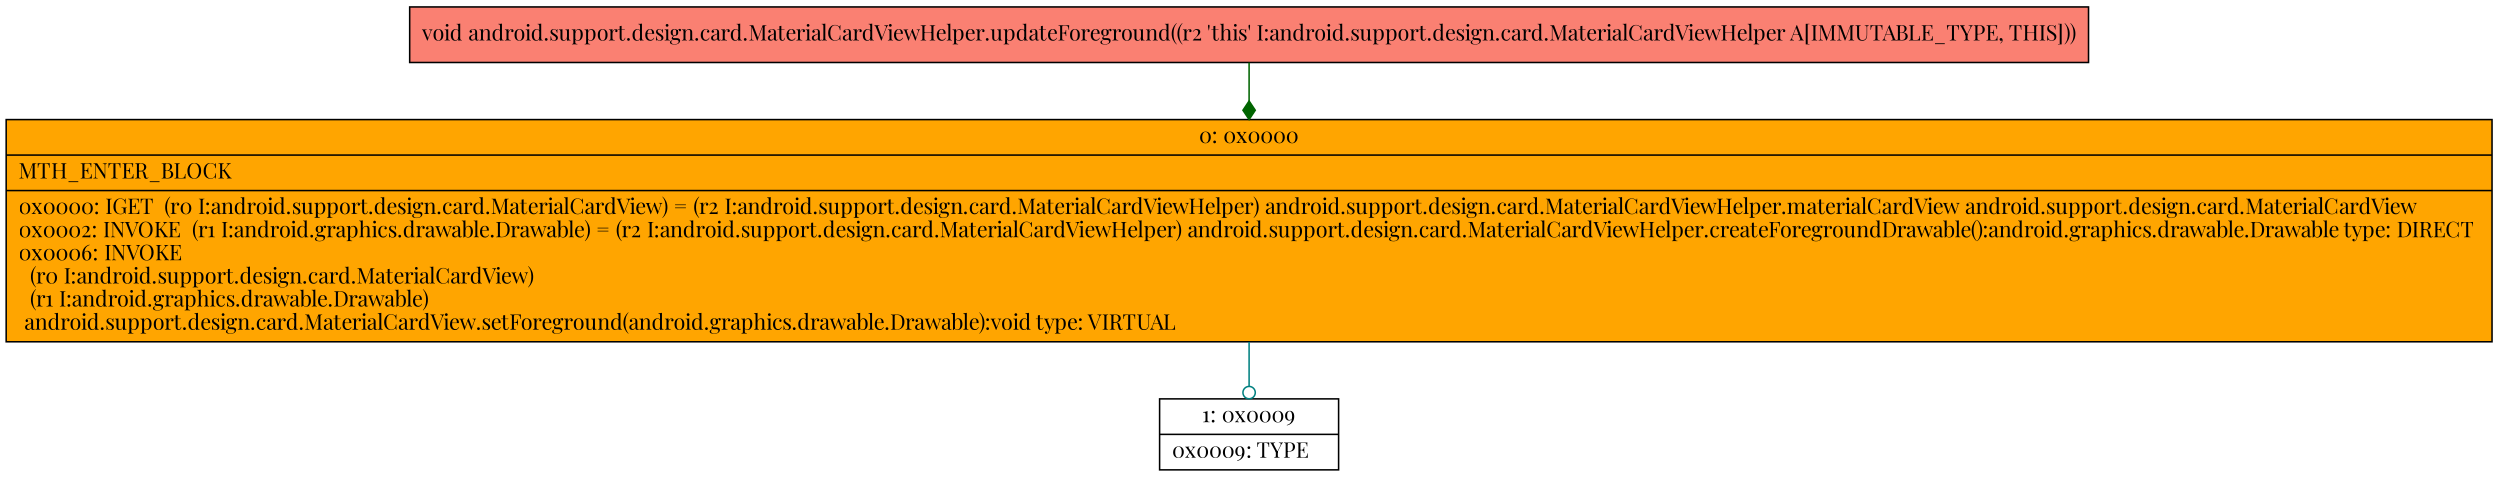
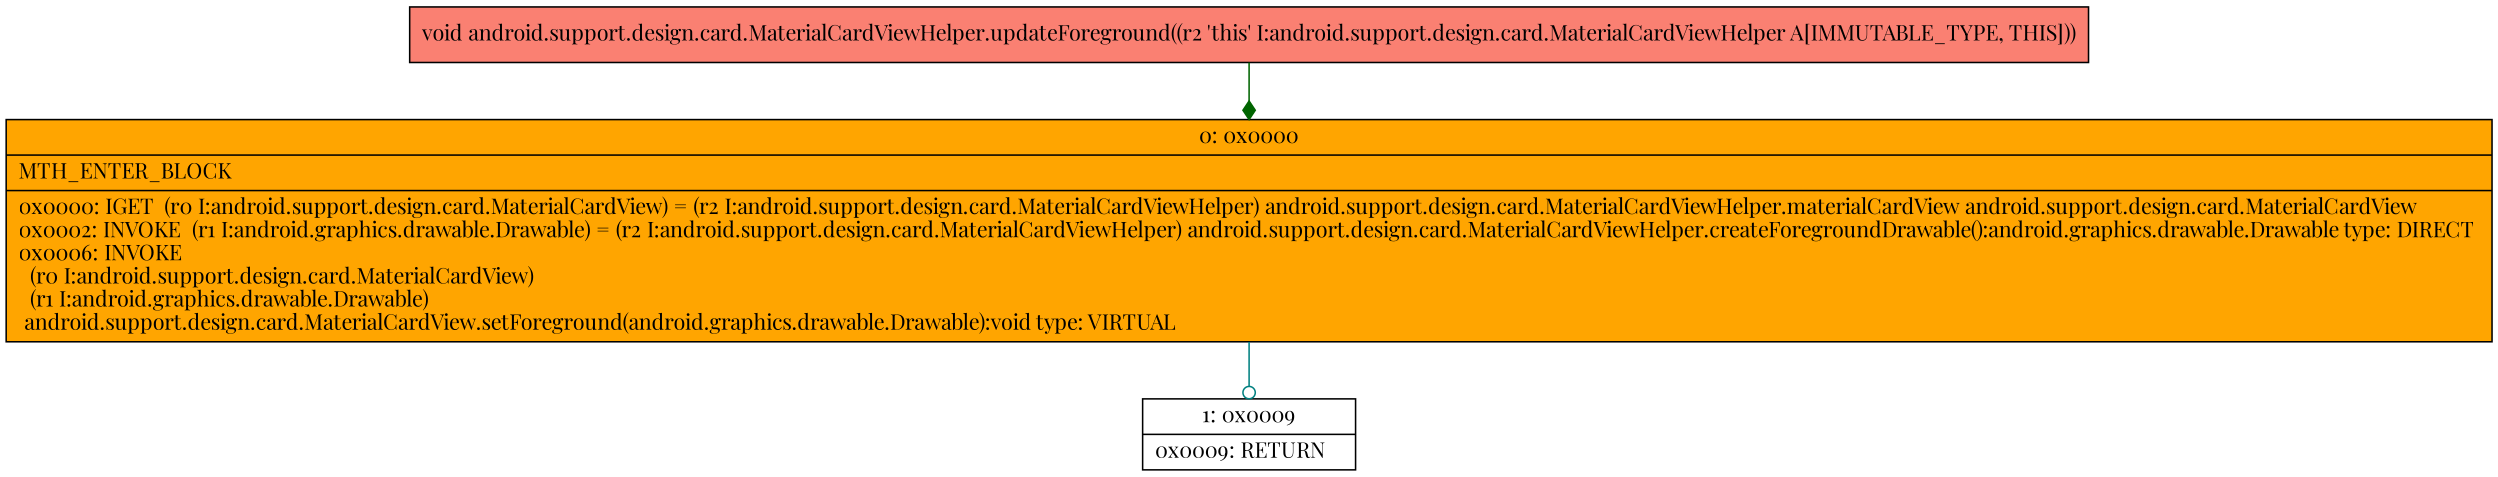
node "1: 0x0009": text "0x0009: TYPE" -> "0x0009: RETURN"
